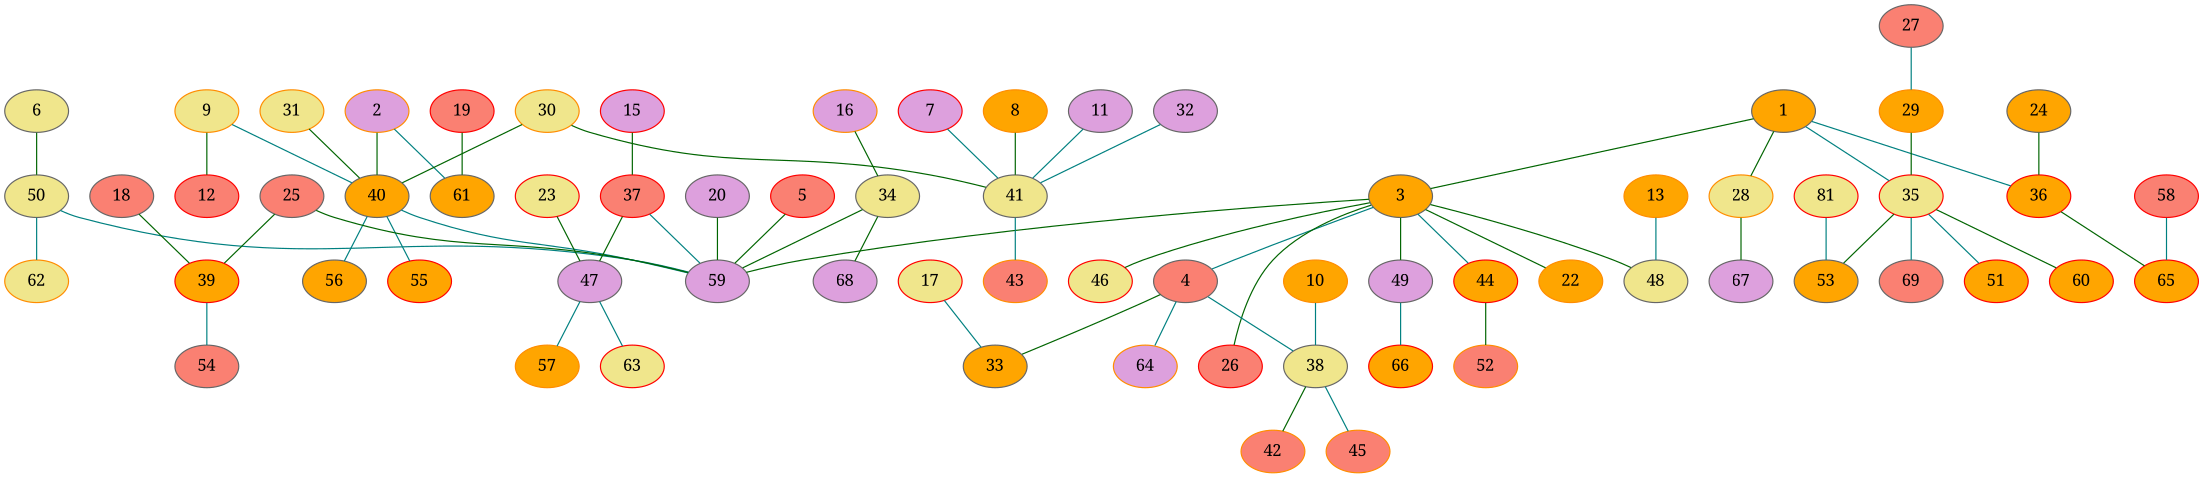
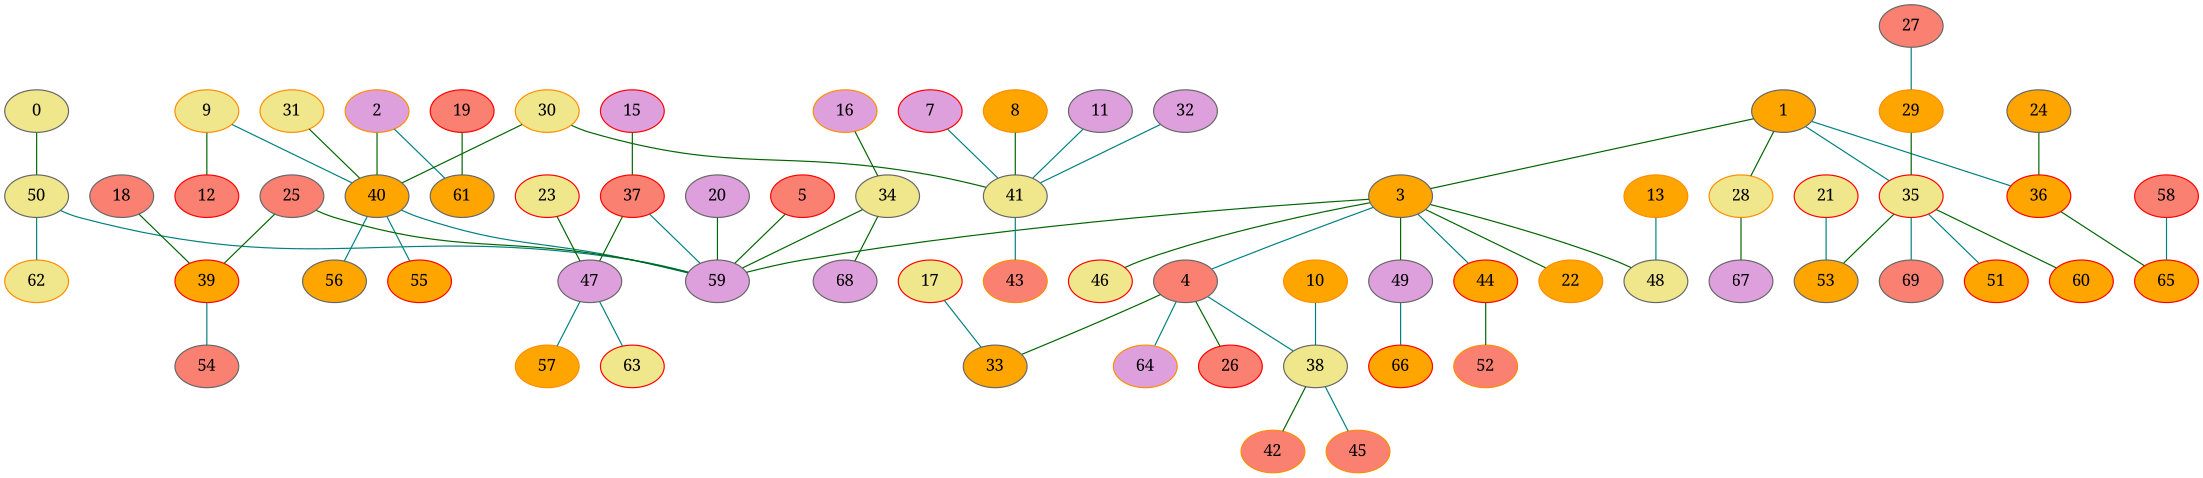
node "6": label "6" -> "0"
node "81": label "81" -> "21"
edge "3" -- "26": now "4" -- "26"
